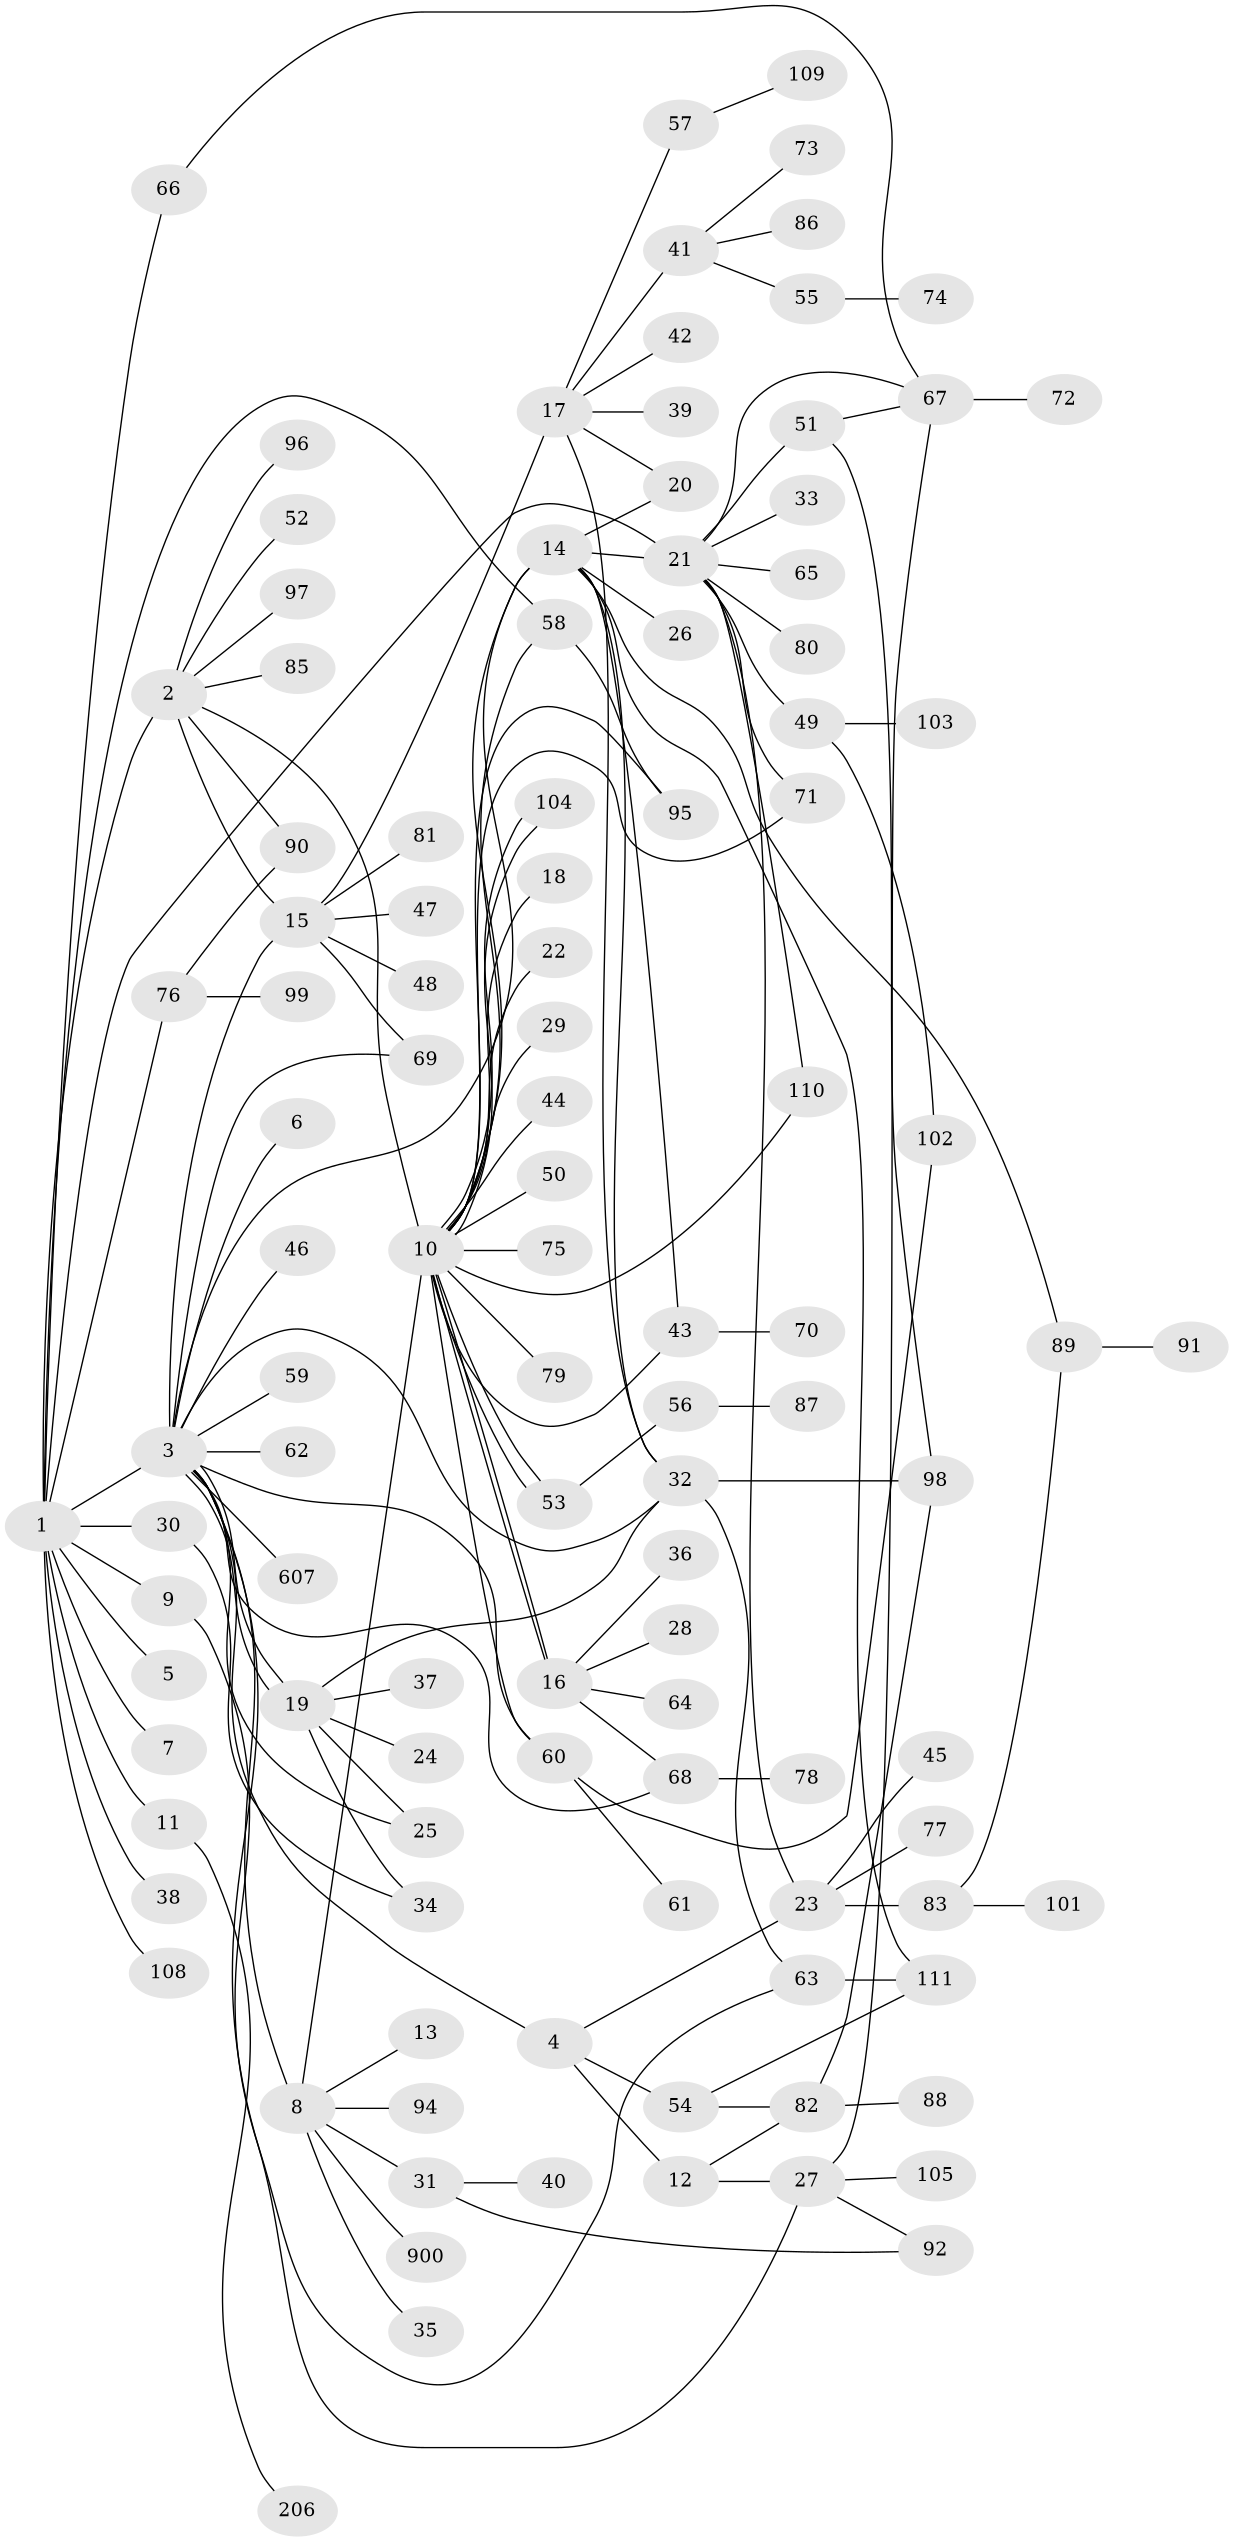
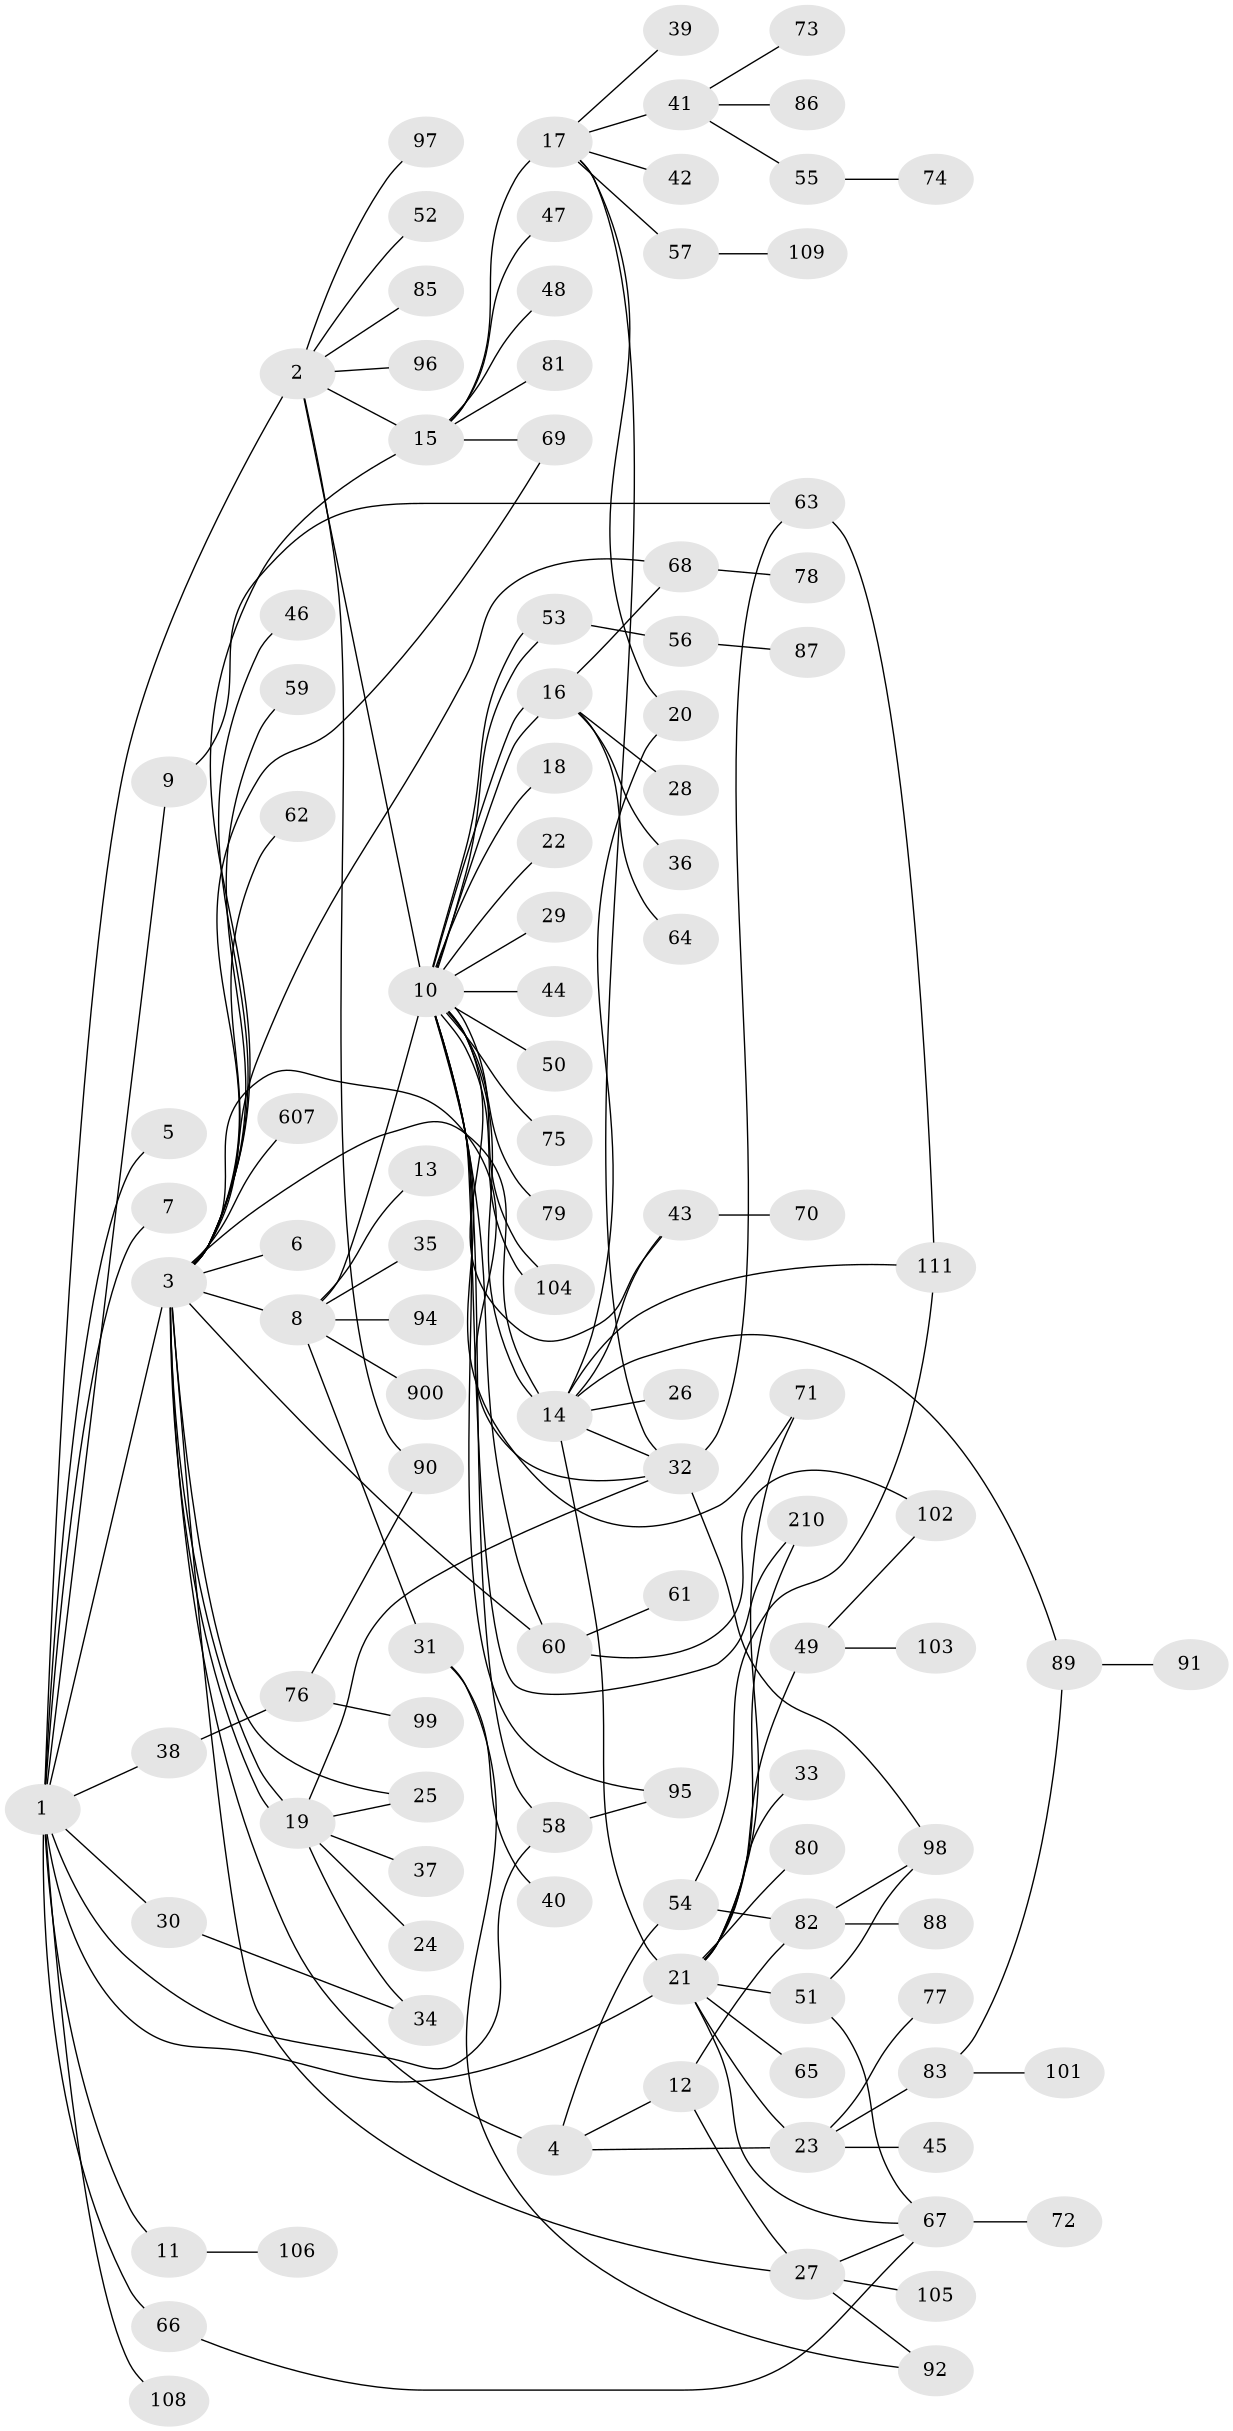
node "110": label "110" -> "210"
edge "76" -- "1": now "76" -- "38"
node "206": label "206" -> "106"
